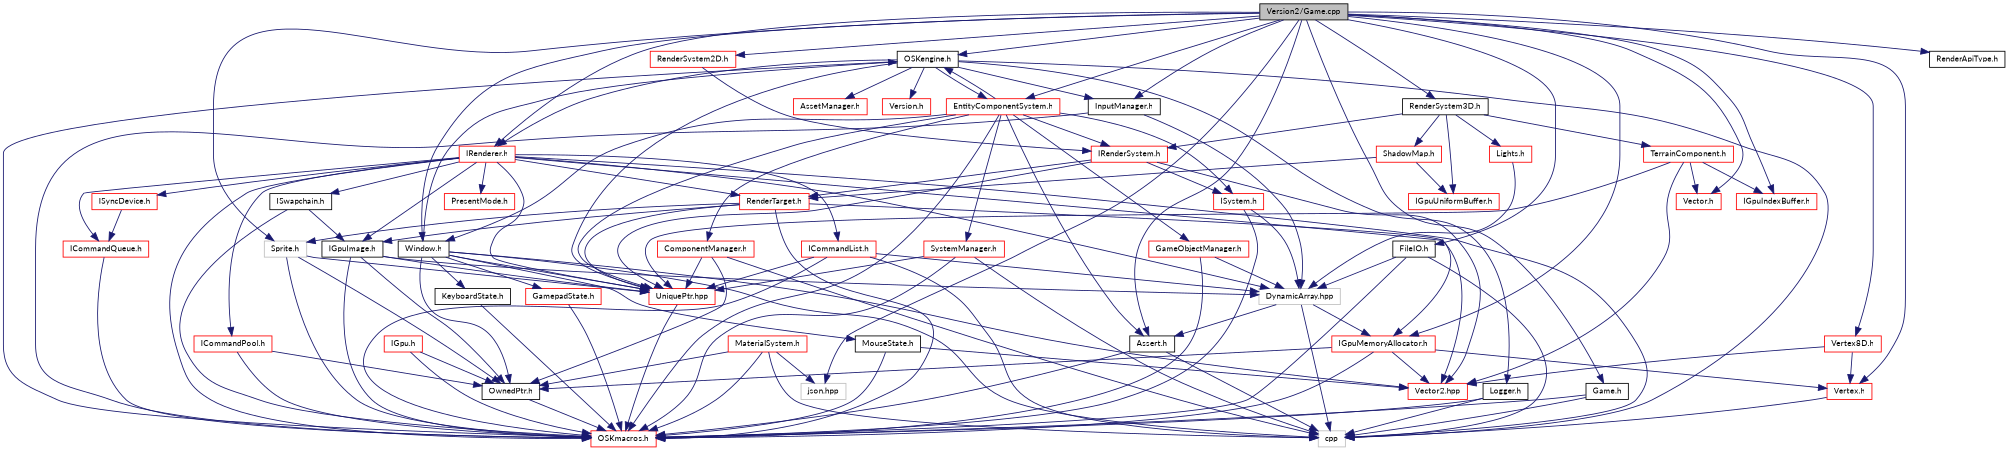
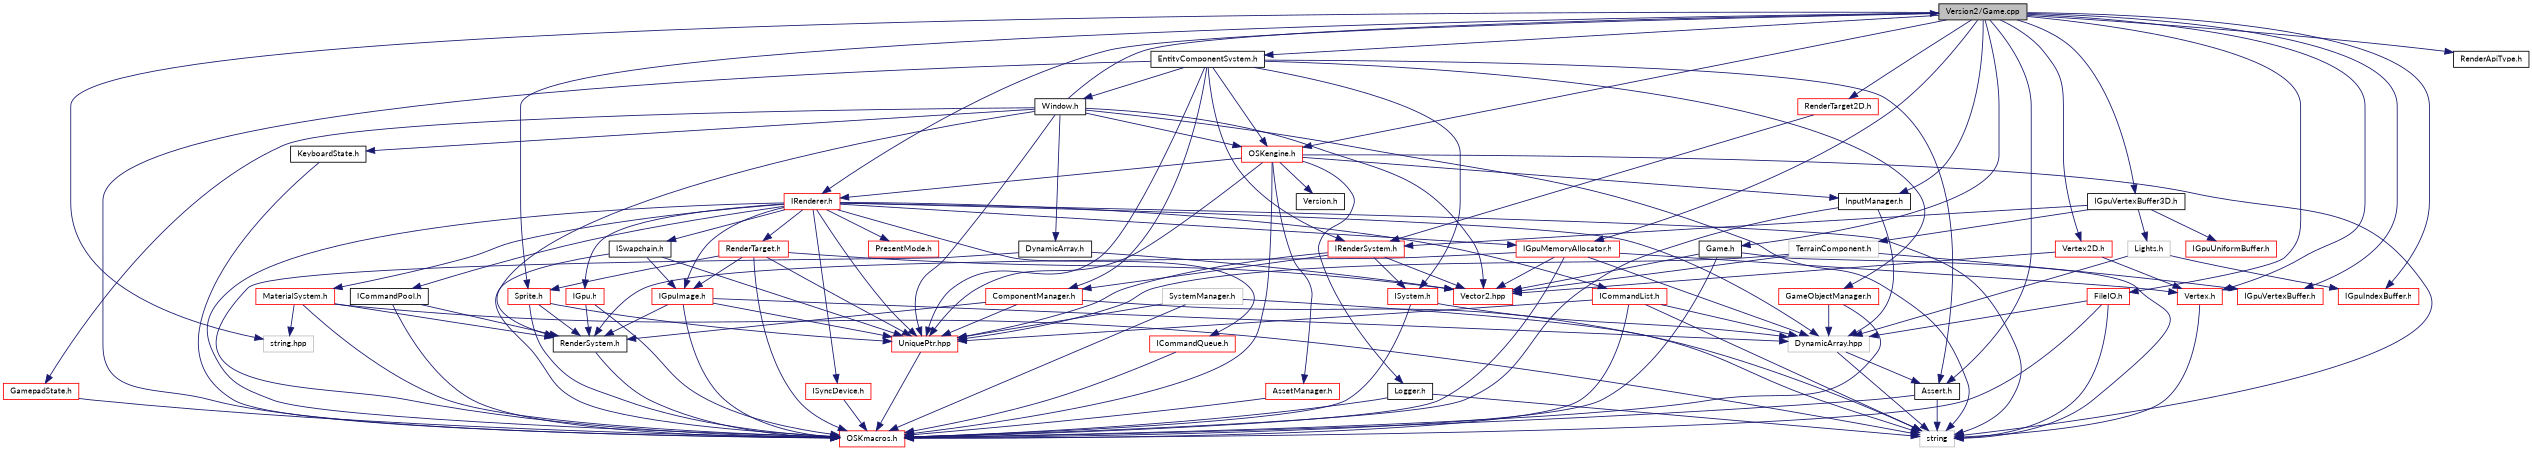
edge "Version2/Game.cpp" -> "Window.h": reversed
node "RenderSystem2D.h": label "RenderSystem2D.h" -> "RenderTarget2D.h"
node "OSKengine.h": color black -> red
edge "OSKengine.h" -> "EntityComponentSystem.h": removed
node "Version.h": color red -> black
node "EntityComponentSystem.h": color red -> black
node "RenderSystem3D.h": label "RenderSystem3D.h" -> "IGpuVertexBuffer3D.h"
node "ShadowMap.h": removed
node "Lights.h": color red -> grey75
node "TerrainComponent.h": color red -> grey75
edge "EntityComponentSystem.h" -> "SystemManager.h": removed
edge "TerrainComponent.h" -> "IGpuIndexBuffer.h": now "Lights.h" -> "IGpuIndexBuffer.h"
edge "IRenderSystem.h" -> "RenderTarget.h": now "IRenderSystem.h" -> "ComponentManager.h"
node "Vector.h": label "Vector.h" -> "IGpuVertexBuffer.h"
edge "IRenderer.h" -> "IGpu.h": added
edge "ISyncDevice.h" -> "ICommandQueue.h": now "ISyncDevice.h" -> "OSKmacros.h"
edge "IRenderer.h" -> "MaterialSystem.h": added
node "Sprite.h": color grey75 -> red
node "IGpuImage.h": color black -> red
node "SystemManager.h": color red -> grey75
node "FileIO.h": color black -> red
edge "Game.h" -> "Vector2.hpp": added
edge "ISwapchain.h" -> "UniquePtr.hpp": added
edge "DynamicArray.hpp" -> "IGpuMemoryAllocator.h": reversed
node "ICommandPool.h": color red -> black
node "MouseState.h": label "MouseState.h" -> "DynamicArray.h"
node "Vertex8D.h": label "Vertex8D.h" -> "Vertex2D.h"
node "OwnedPtr.h": label "OwnedPtr.h" -> "RenderSystem.h"
node "json.hpp": label "json.hpp" -> "string.hpp"
edge "AssetManager.h" -> "OSKmacros.h": added
node "cpp": label "cpp" -> "string"
